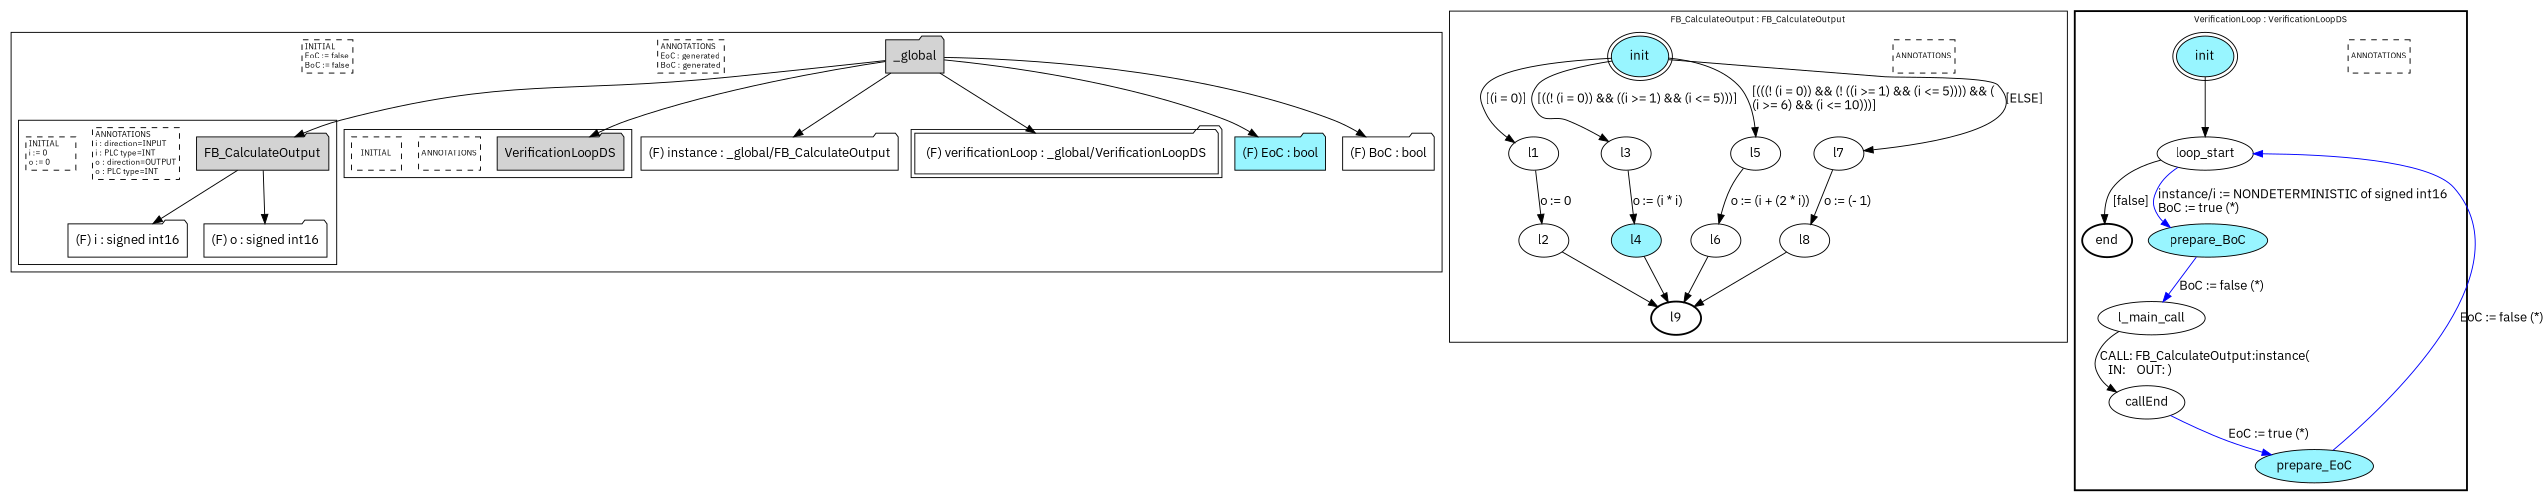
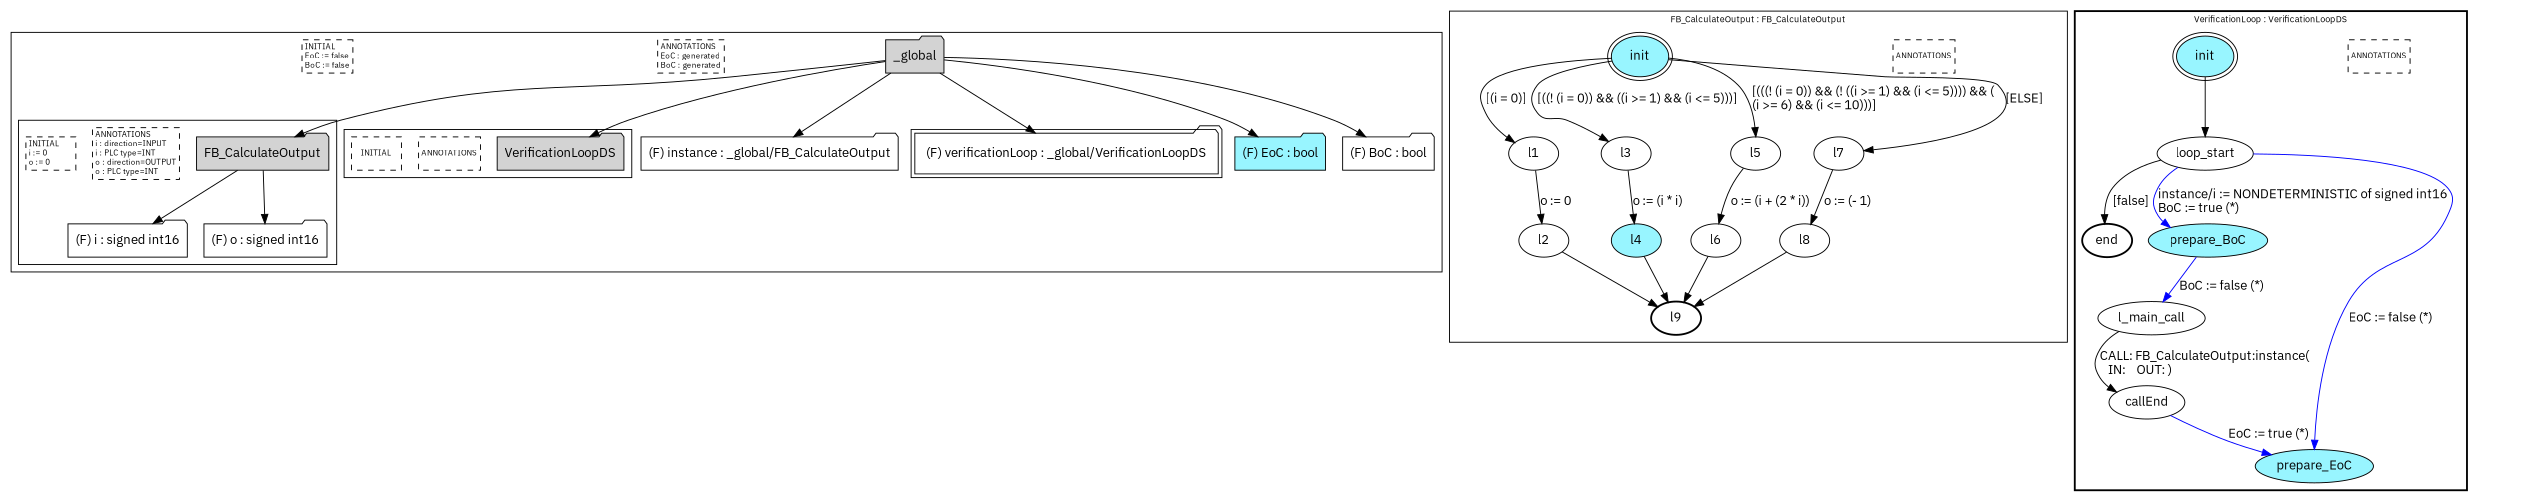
edge "prepare_EoC" -> "loop_start": reversed
